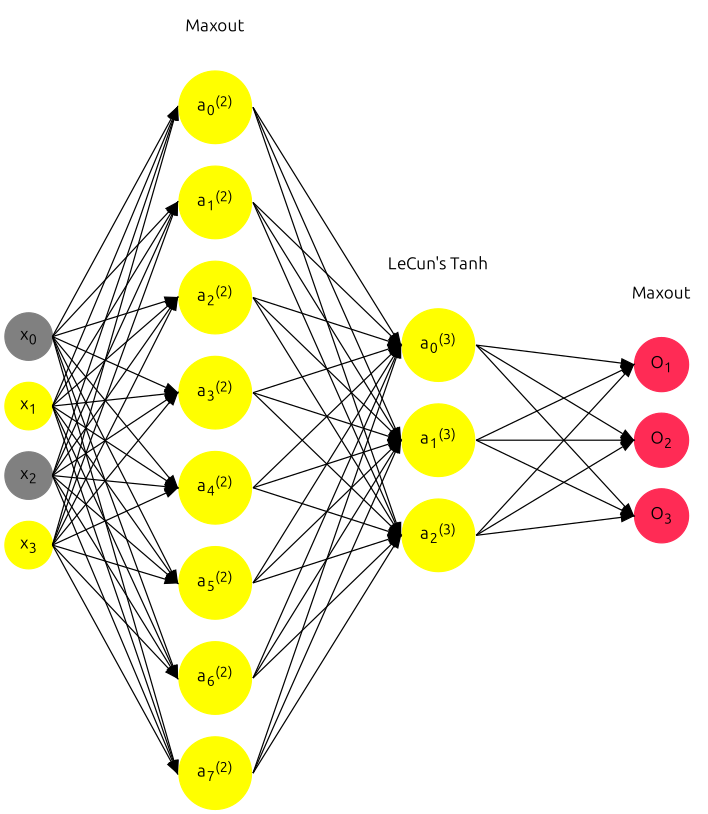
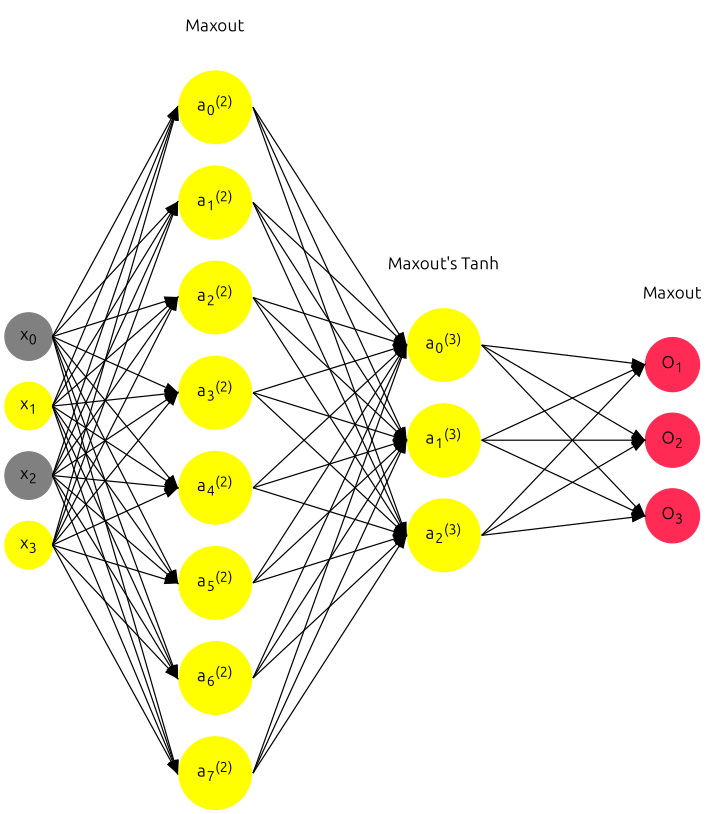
node "LeCun's Tanh": label "LeCun's Tanh" -> "Maxout's Tanh"
